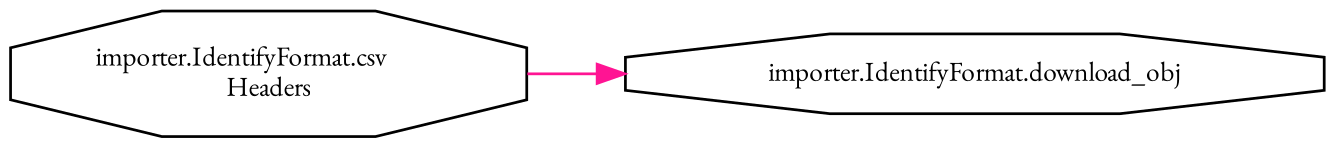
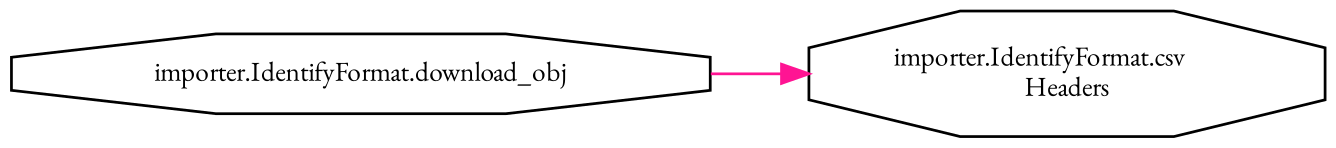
edge "importer.IdentifyFormat.csv Headers" -> "importer.IdentifyFormat.download_obj": reversed
